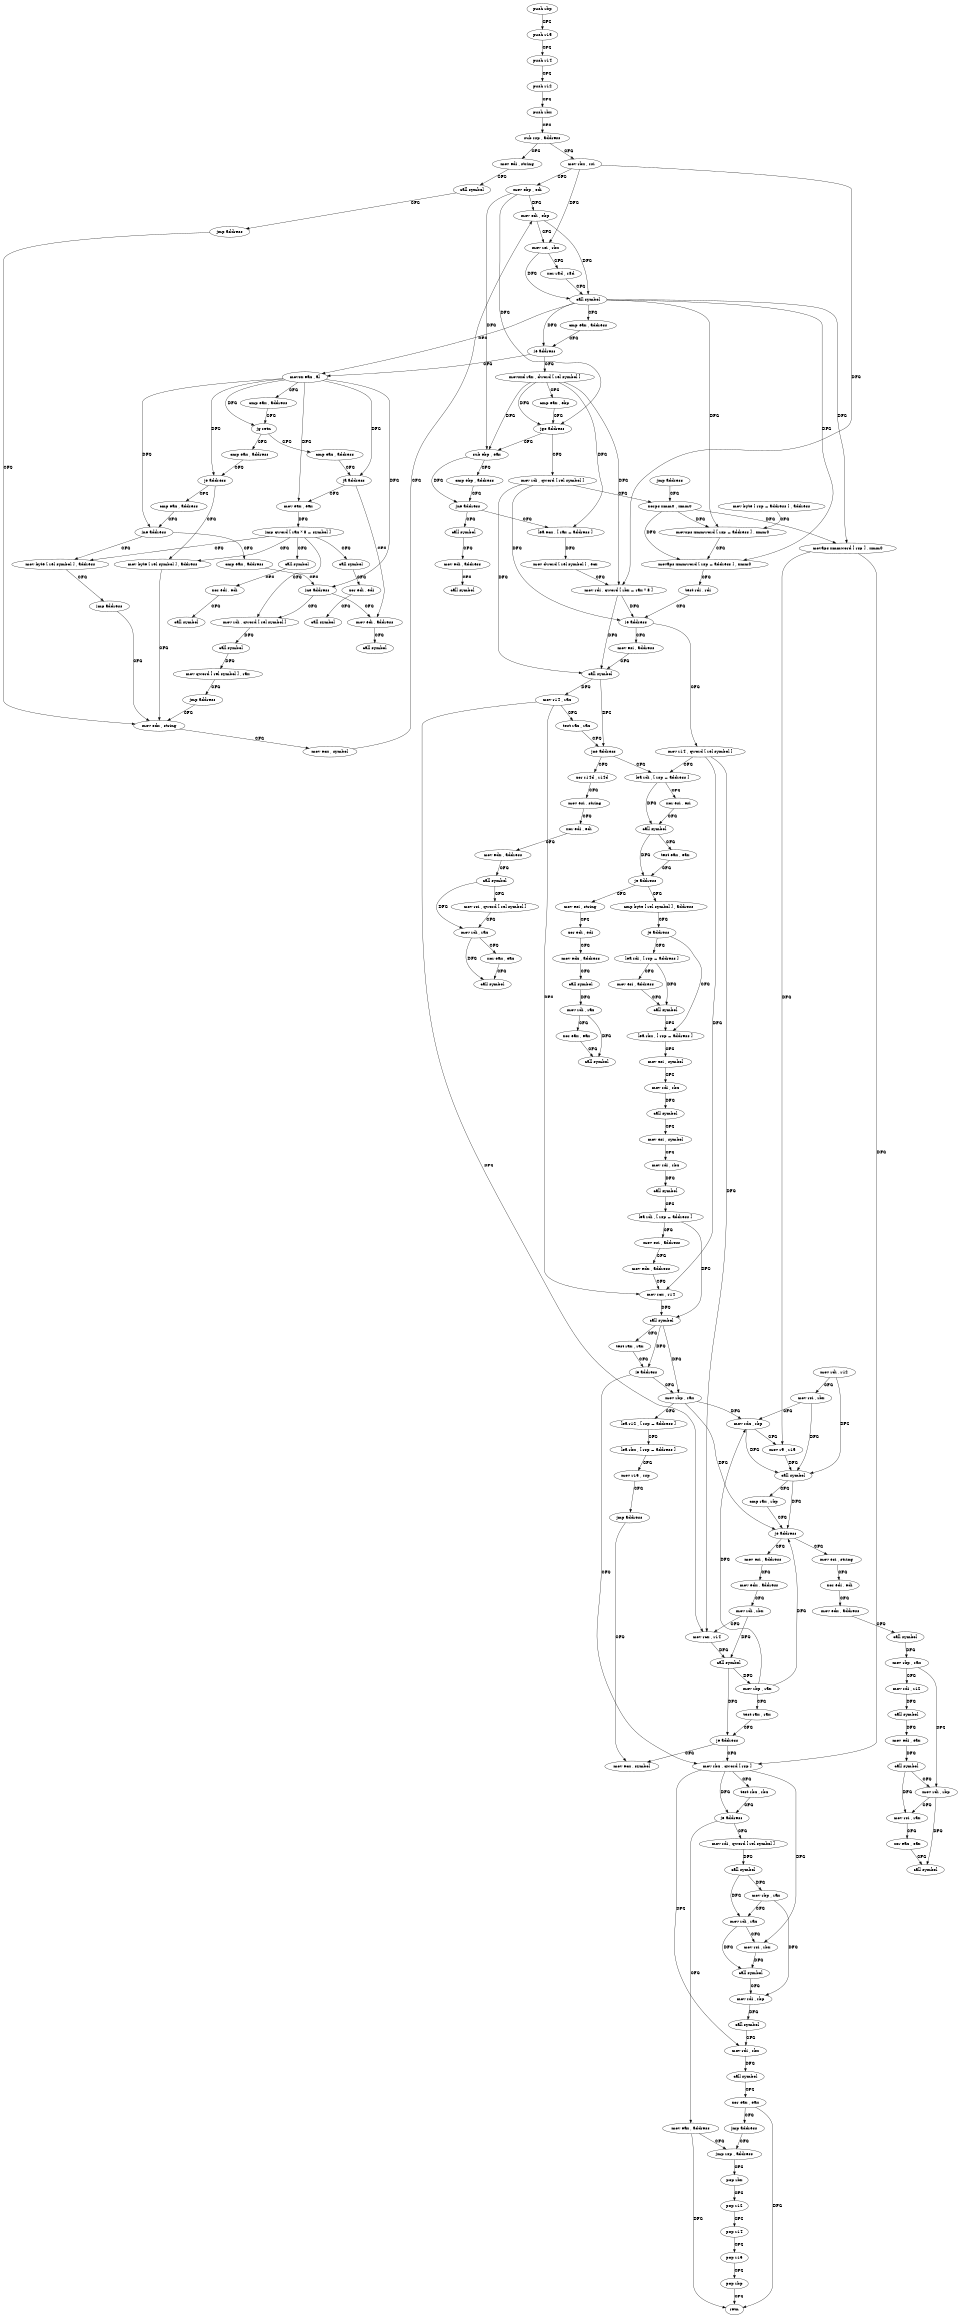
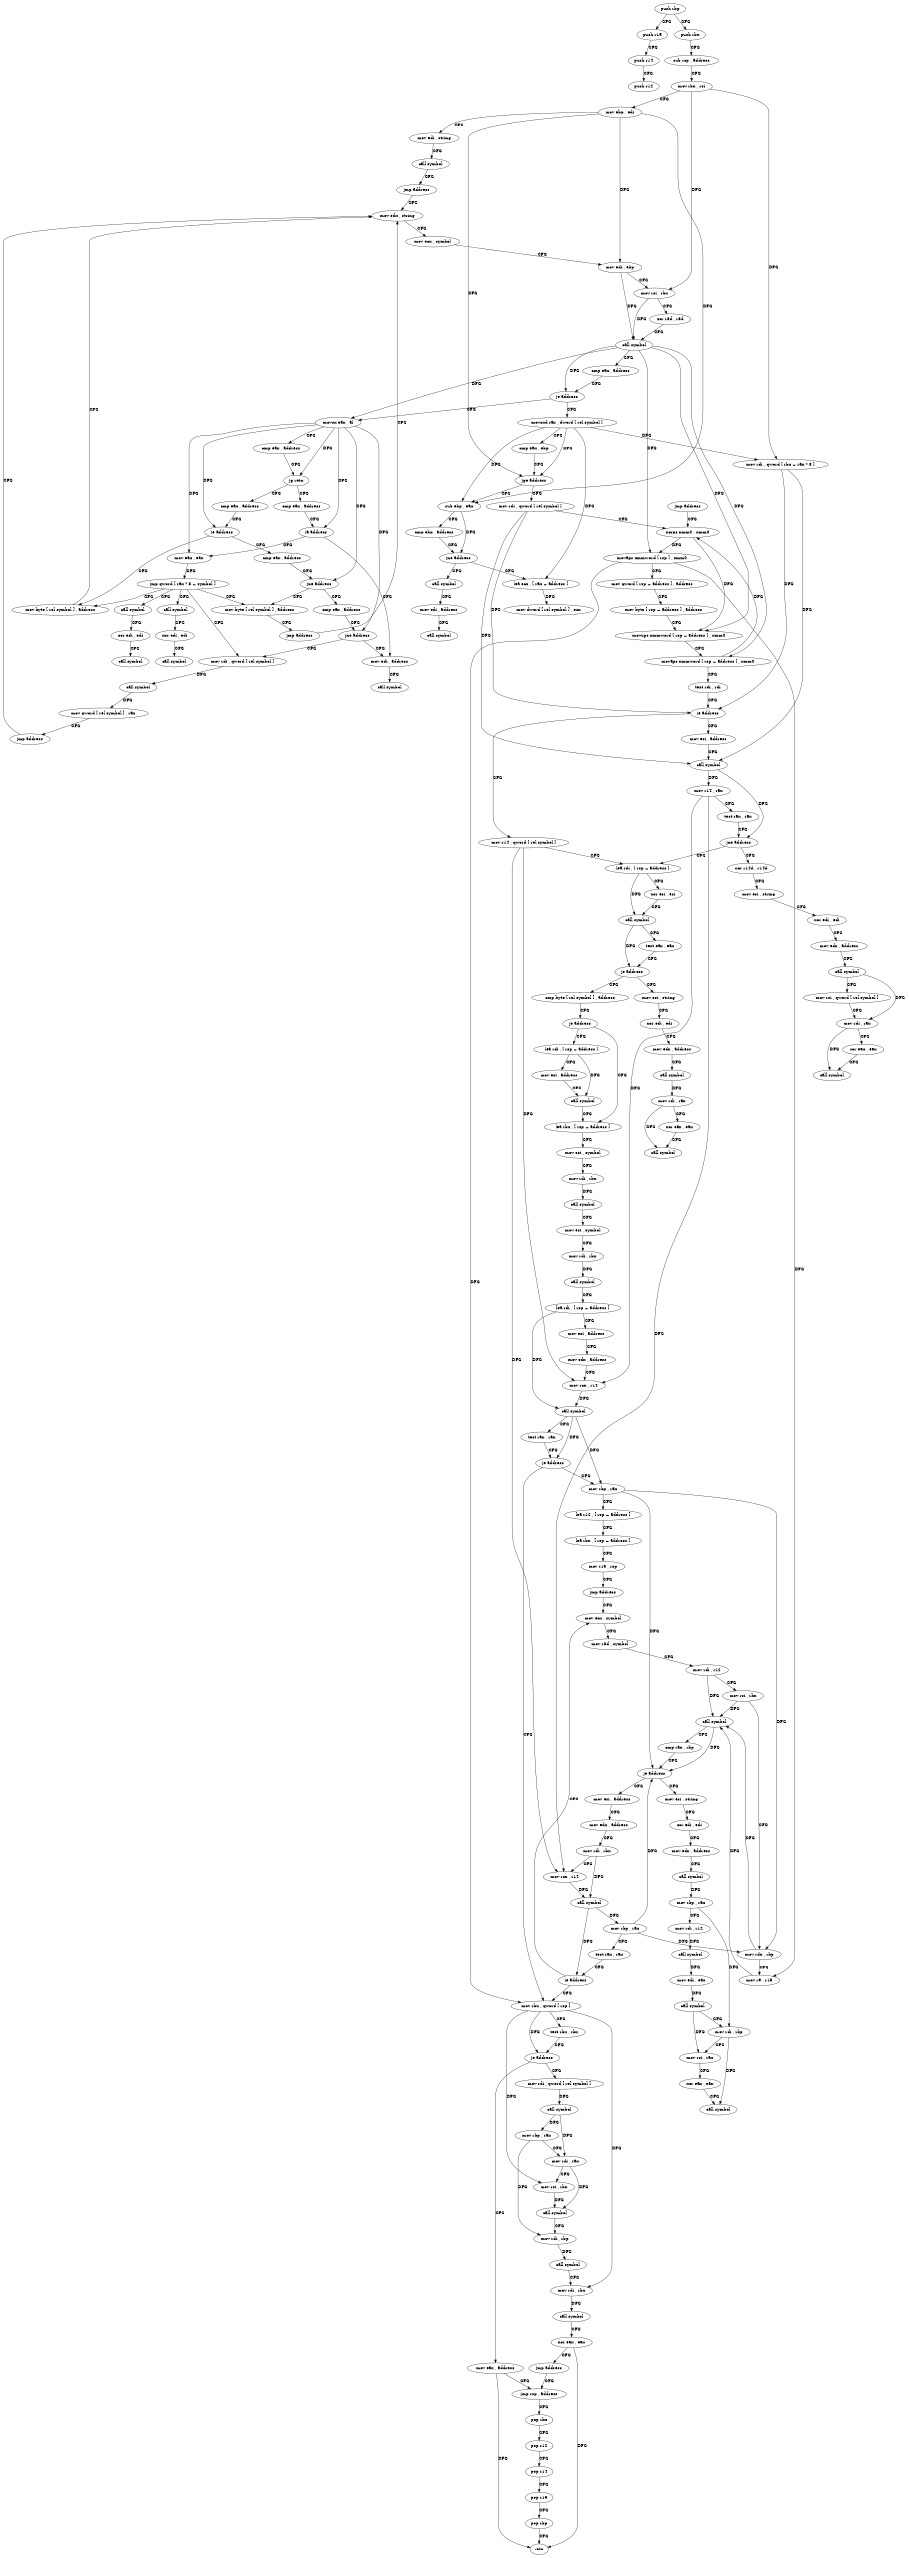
edge "push r12" -> "push rbx": now "push rbp" -> "push rbx"
edge "sub rsp , address" -> "mov edi , string": now "mov ebp , edi" -> "mov edi , string"
edge "xorps xmm0 , xmm0" -> "movaps xmmword [ rsp + address ] , xmm0": reversed
edge "mov dword [ rel symbol ] , ecx" -> "mov rdi , qword [ rbx + rax * 8 ]": removed, label "CFG"
node "mov qword [ rsp + address ] , address": added
node "mov r8d , symbol": added
